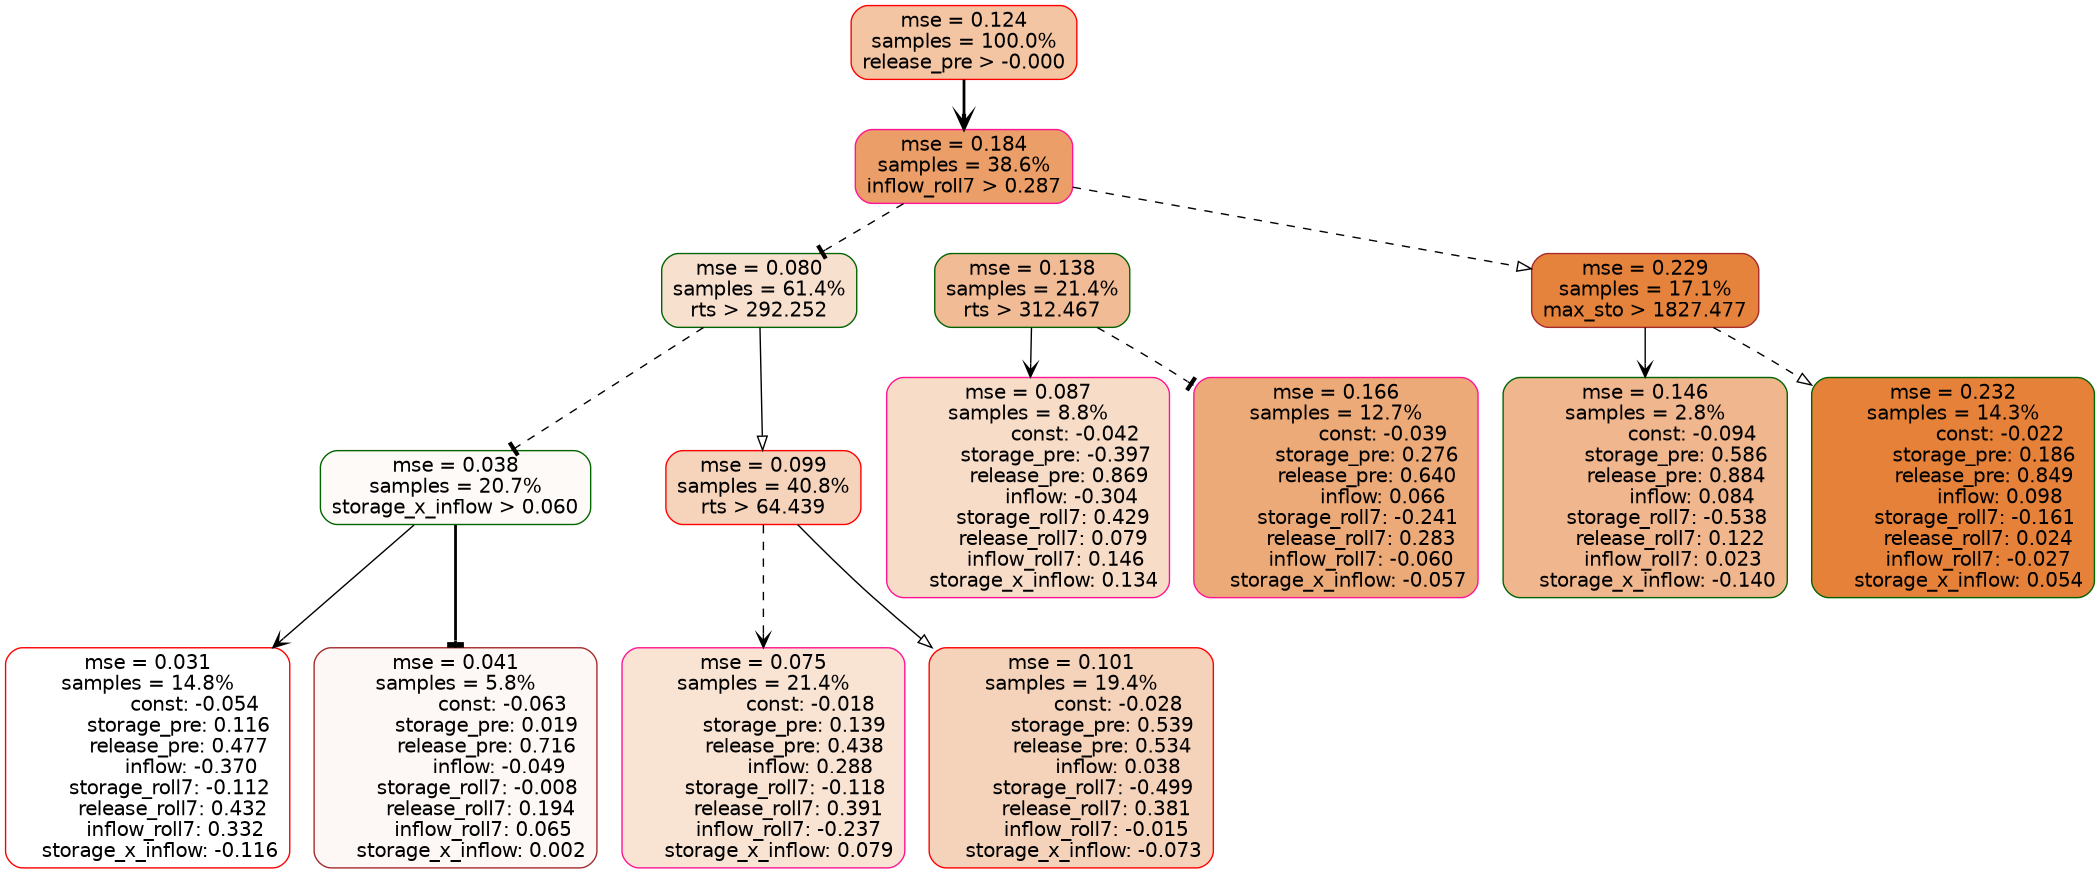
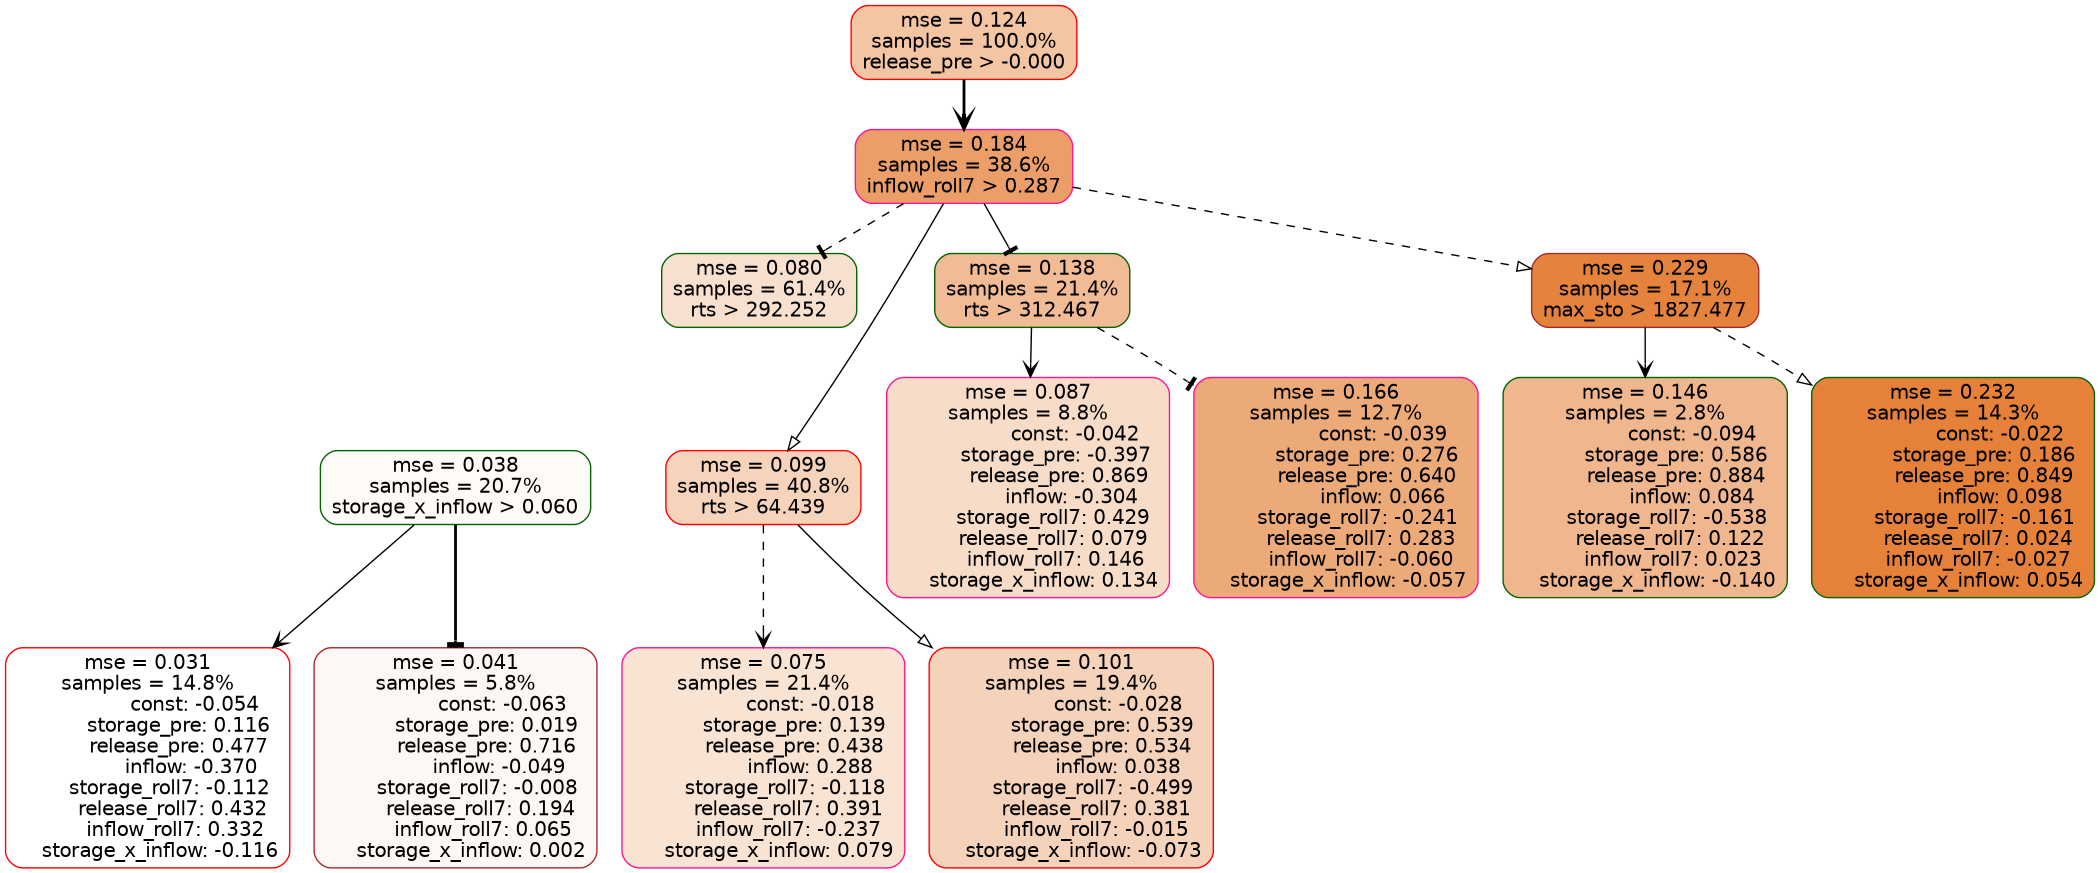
edge "mse = 0.184 samples = 38.6% inflow_roll7 > 0.287" -> "mse = 0.138 samples = 21.4% rts > 312.467": added
edge "mse = 0.080 samples = 61.4% rts > 292.252" -> "mse = 0.099 samples = 40.8% rts > 64.439": now "mse = 0.184 samples = 38.6% inflow_roll7 > 0.287" -> "mse = 0.099 samples = 40.8% rts > 64.439"
edge "mse = 0.080 samples = 61.4% rts > 292.252" -> "mse = 0.038 samples = 20.7% storage_x_inflow > 0.060": removed
